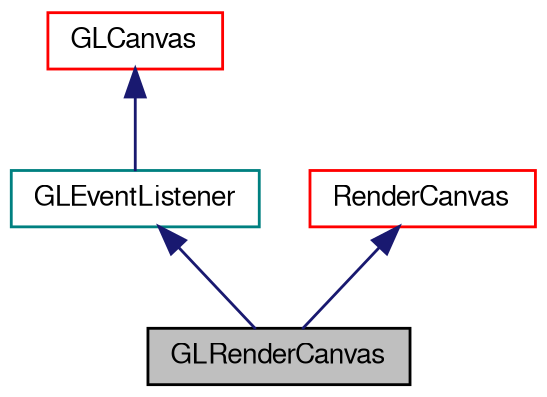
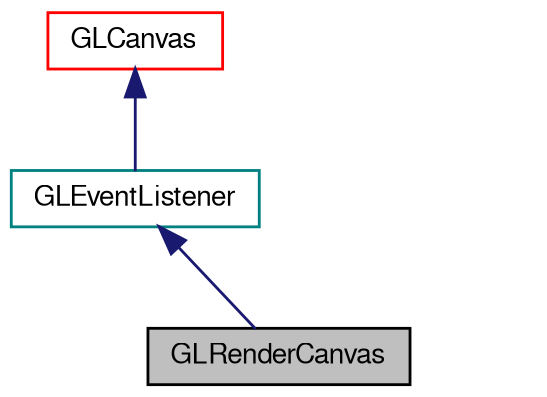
node "RenderCanvas": removed
